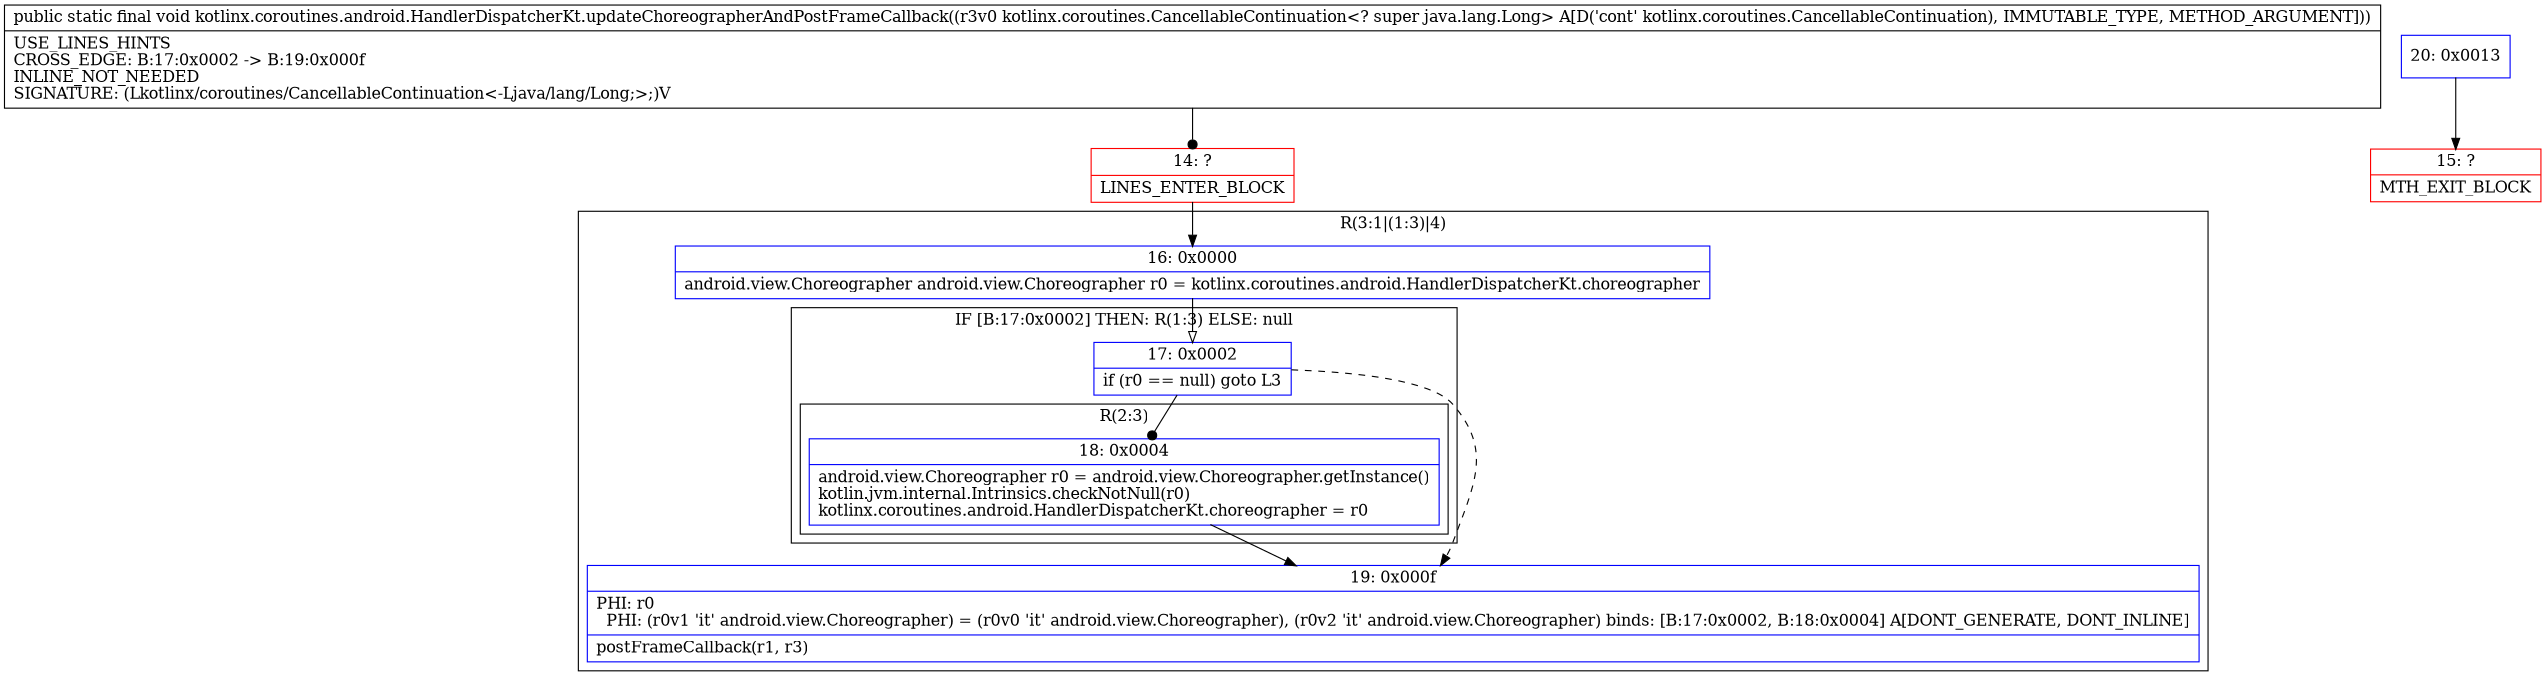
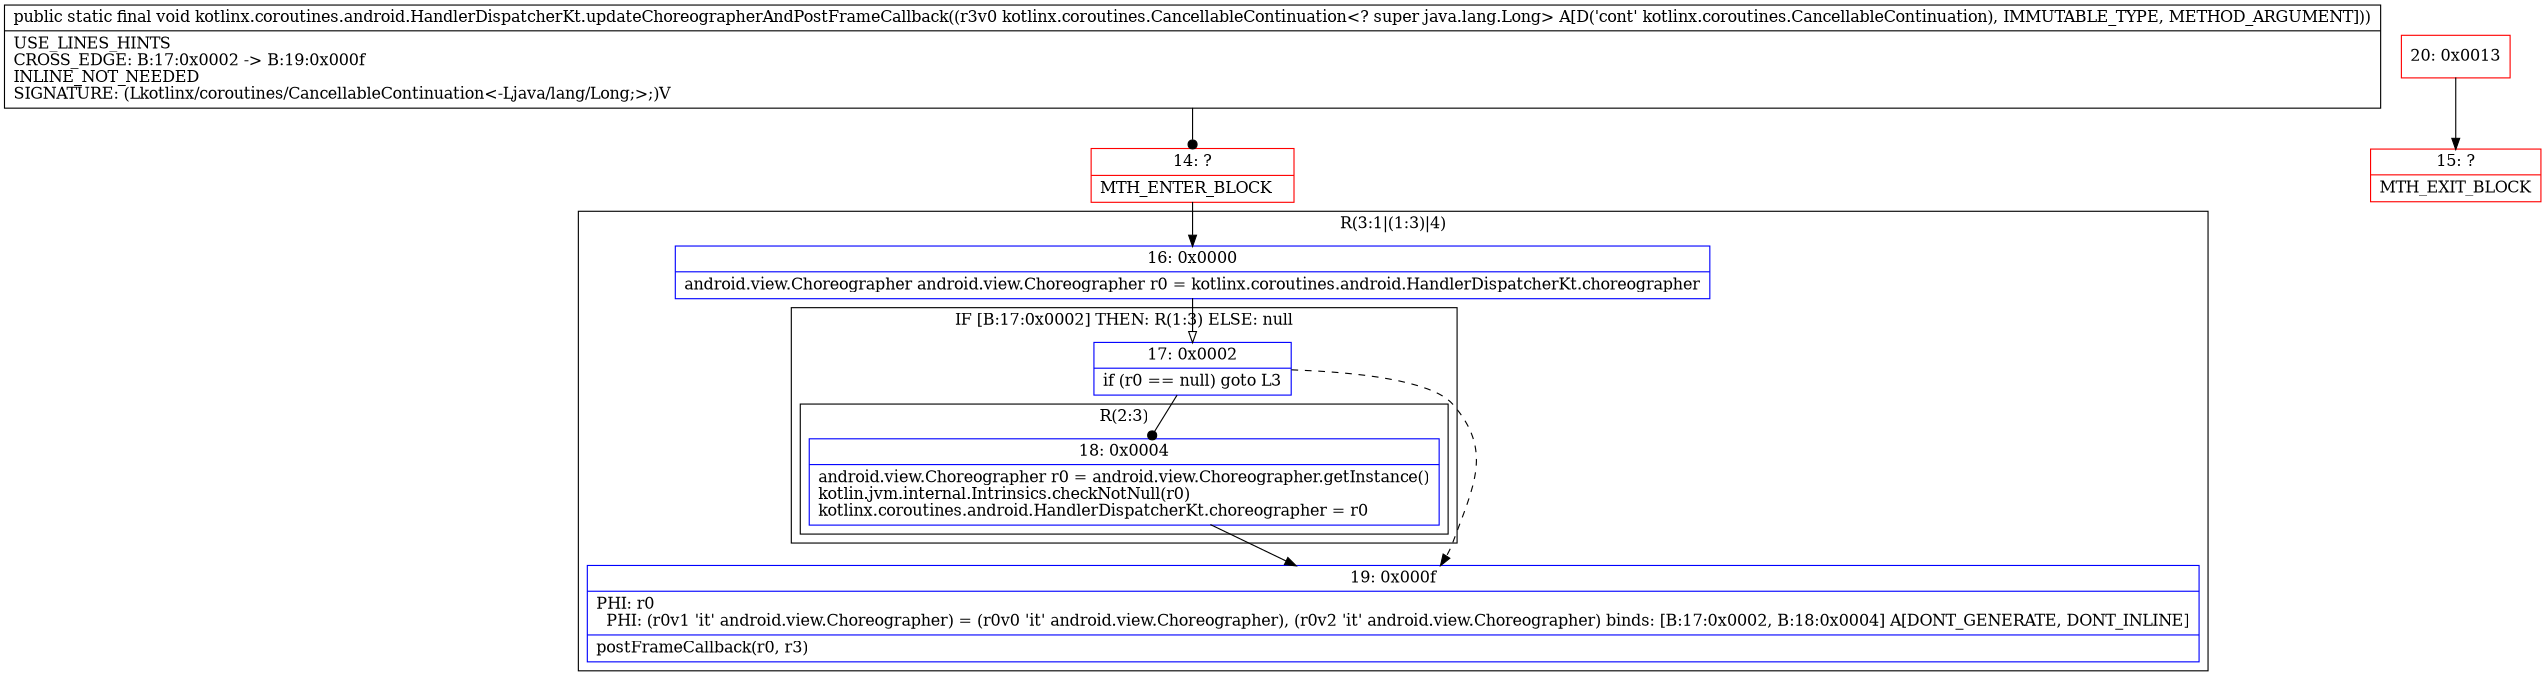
node "20: 0x0013": color blue -> red
node "14: ?": text "LINES_ENTER_BLOCK" -> "MTH_ENTER_BLOCK"
node "19: 0x000f": text "postFrameCallback(r1, r3)" -> "postFrameCallback(r0, r3)"
